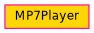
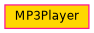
node "MP7Player": label "MP7Player" -> "MP3Player"
